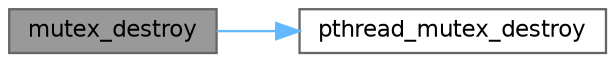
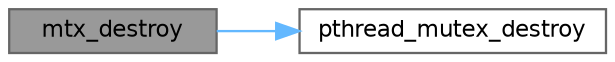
node "mutex_destroy": label "mutex_destroy" -> "mtx_destroy"
